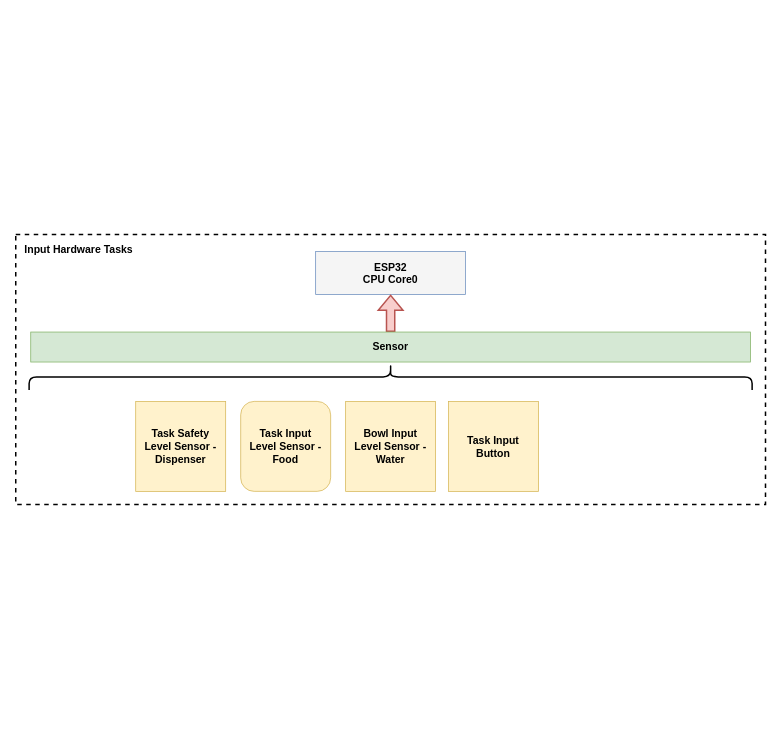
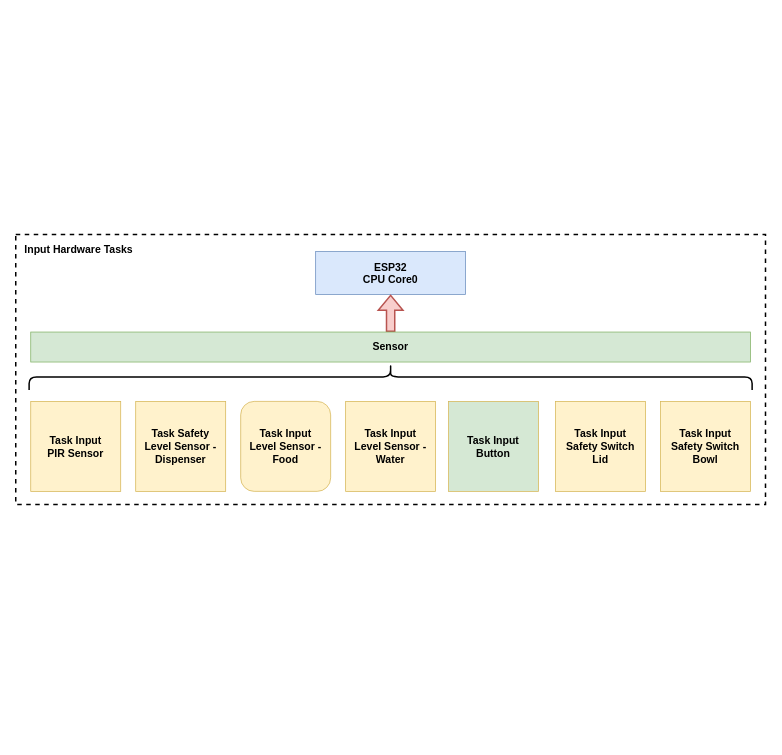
node "ESP32 CPU Core0": fillcolor #f5f5f5 -> #dae8fc
node "Task Input PIR Sensor": added
node "Bowl Input Level Sensor - Water": label "Bowl Input Level Sensor - Water" -> "Task Input Level Sensor - Water"
node "Task Input Button": fillcolor #fff2cc -> #d5e8d4
node "Task Input Safety Switch Lid": added
node "Task Input Safety Switch Bowl": added
